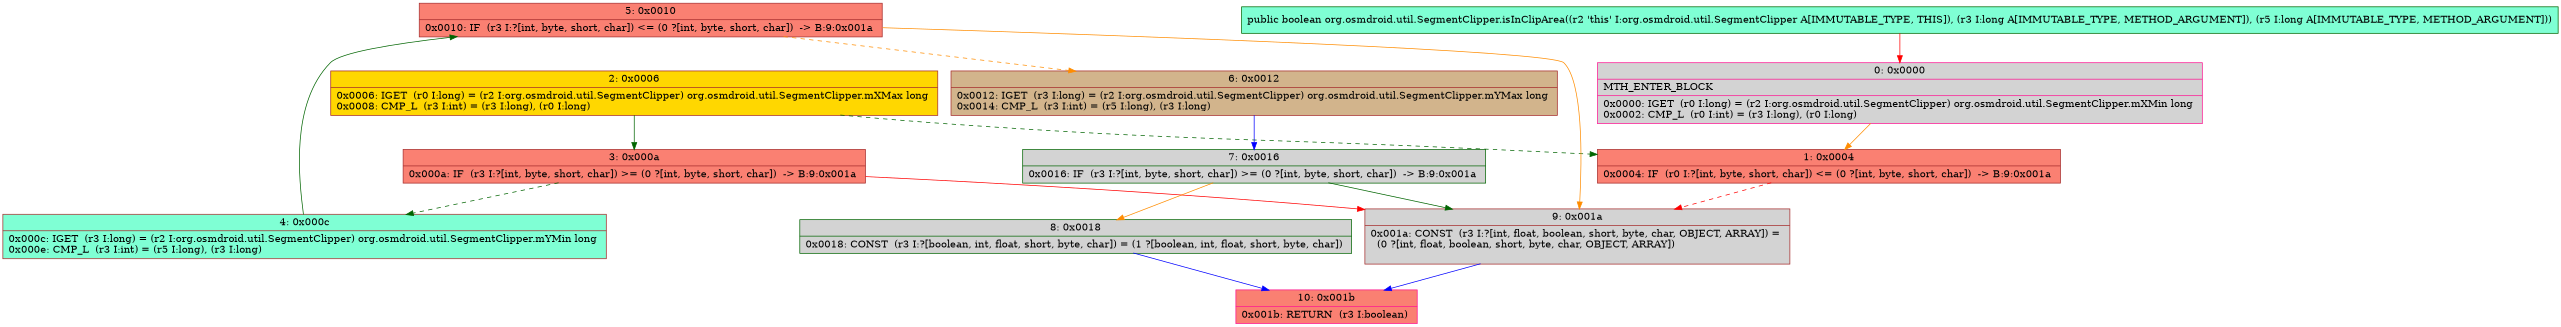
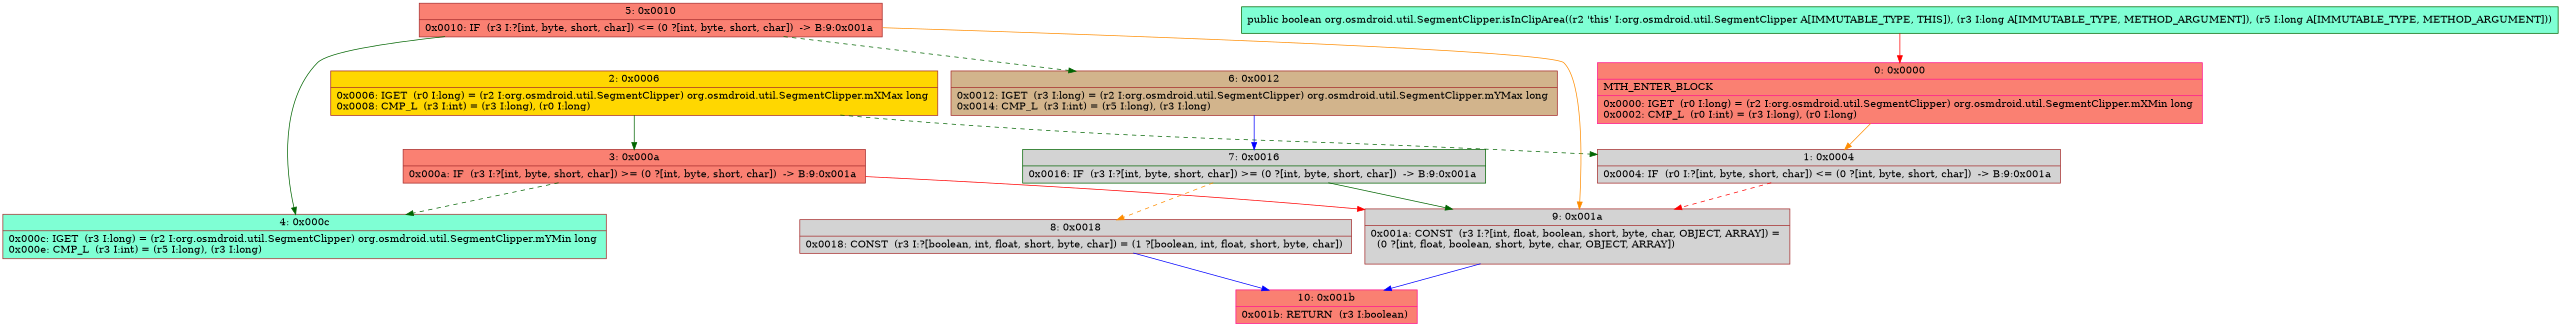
edge "5: 0x0010" -> "6: 0x0012": color darkorange -> darkgreen
edge "4: 0x000c" -> "5: 0x0010": reversed
node "0: 0x0000": fillcolor lightgrey -> salmon
node "1: 0x0004": fillcolor salmon -> lightgrey
edge "7: 0x0016" -> "8: 0x0018": style solid -> dashed
node "8: 0x0018": color darkgreen -> brown
